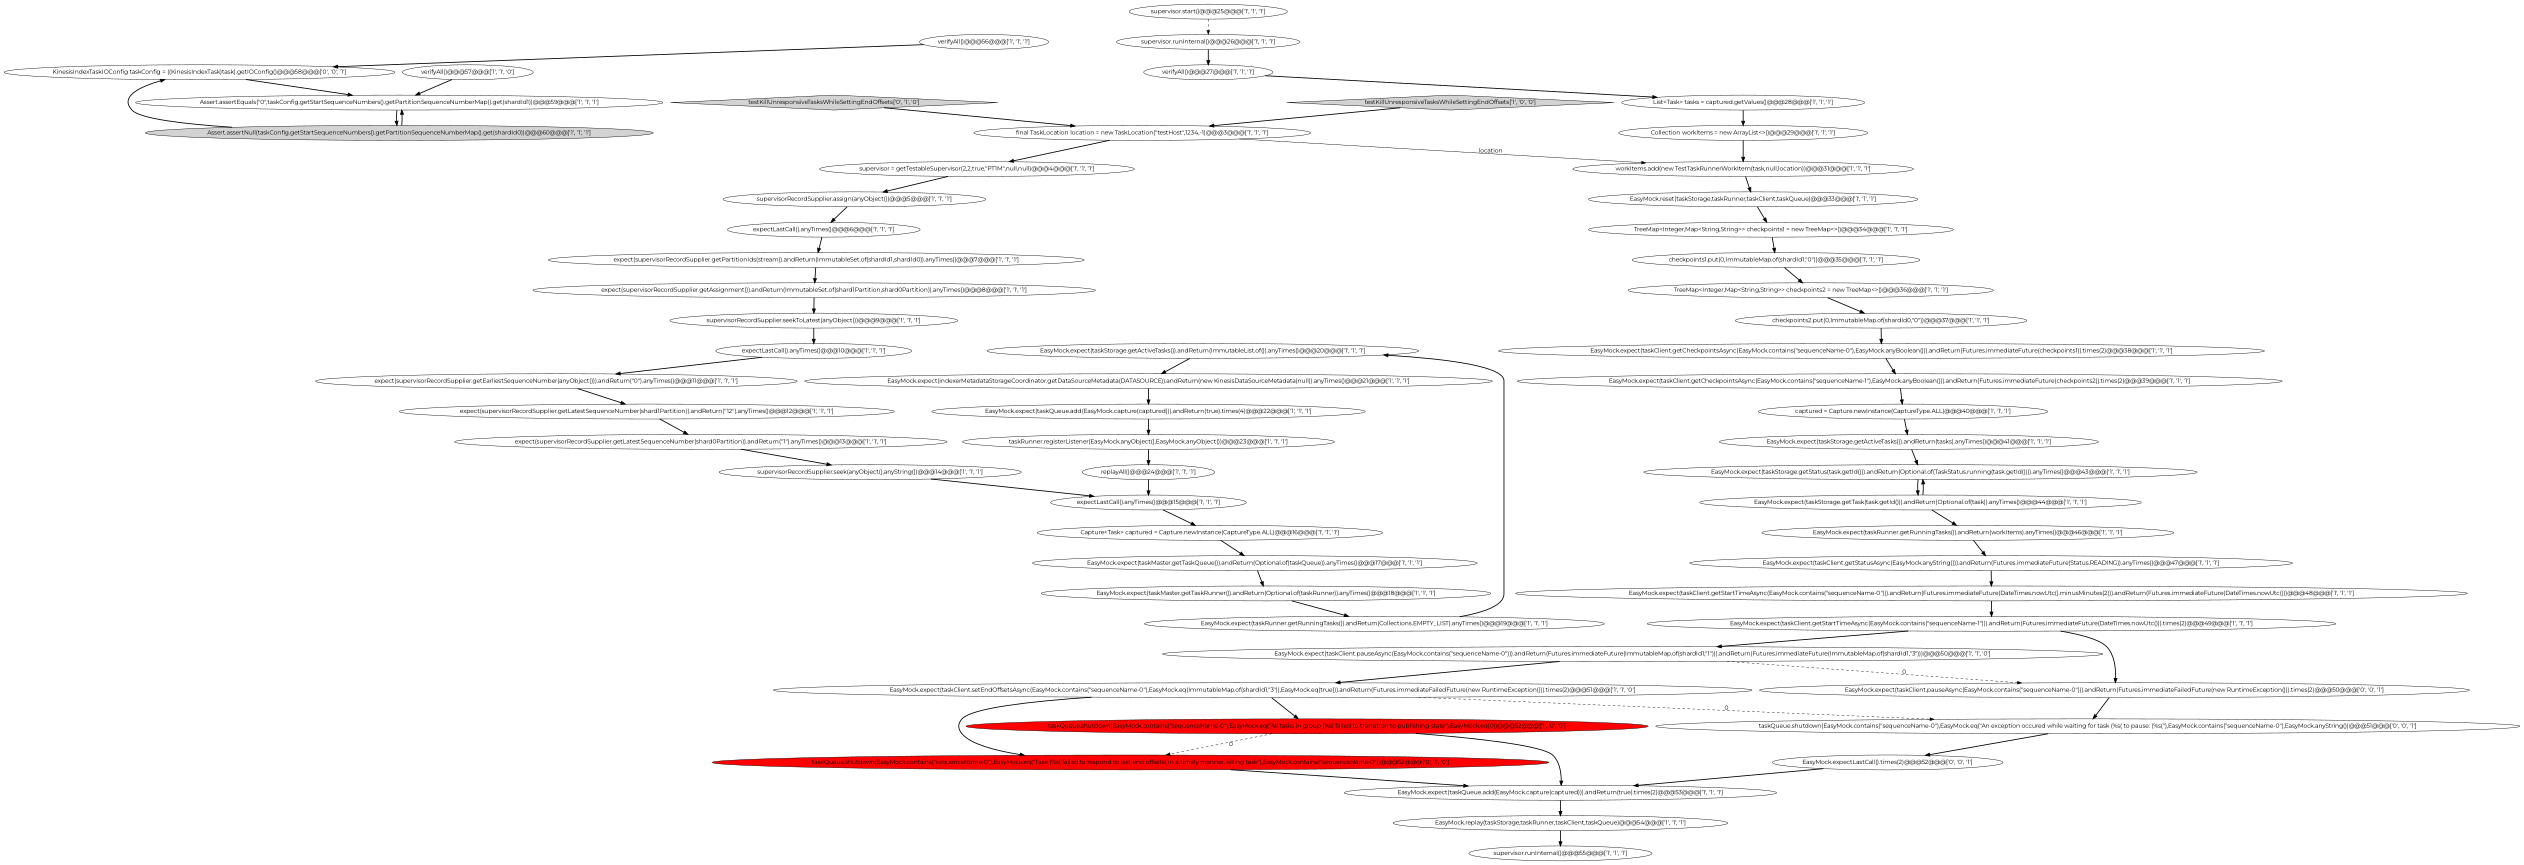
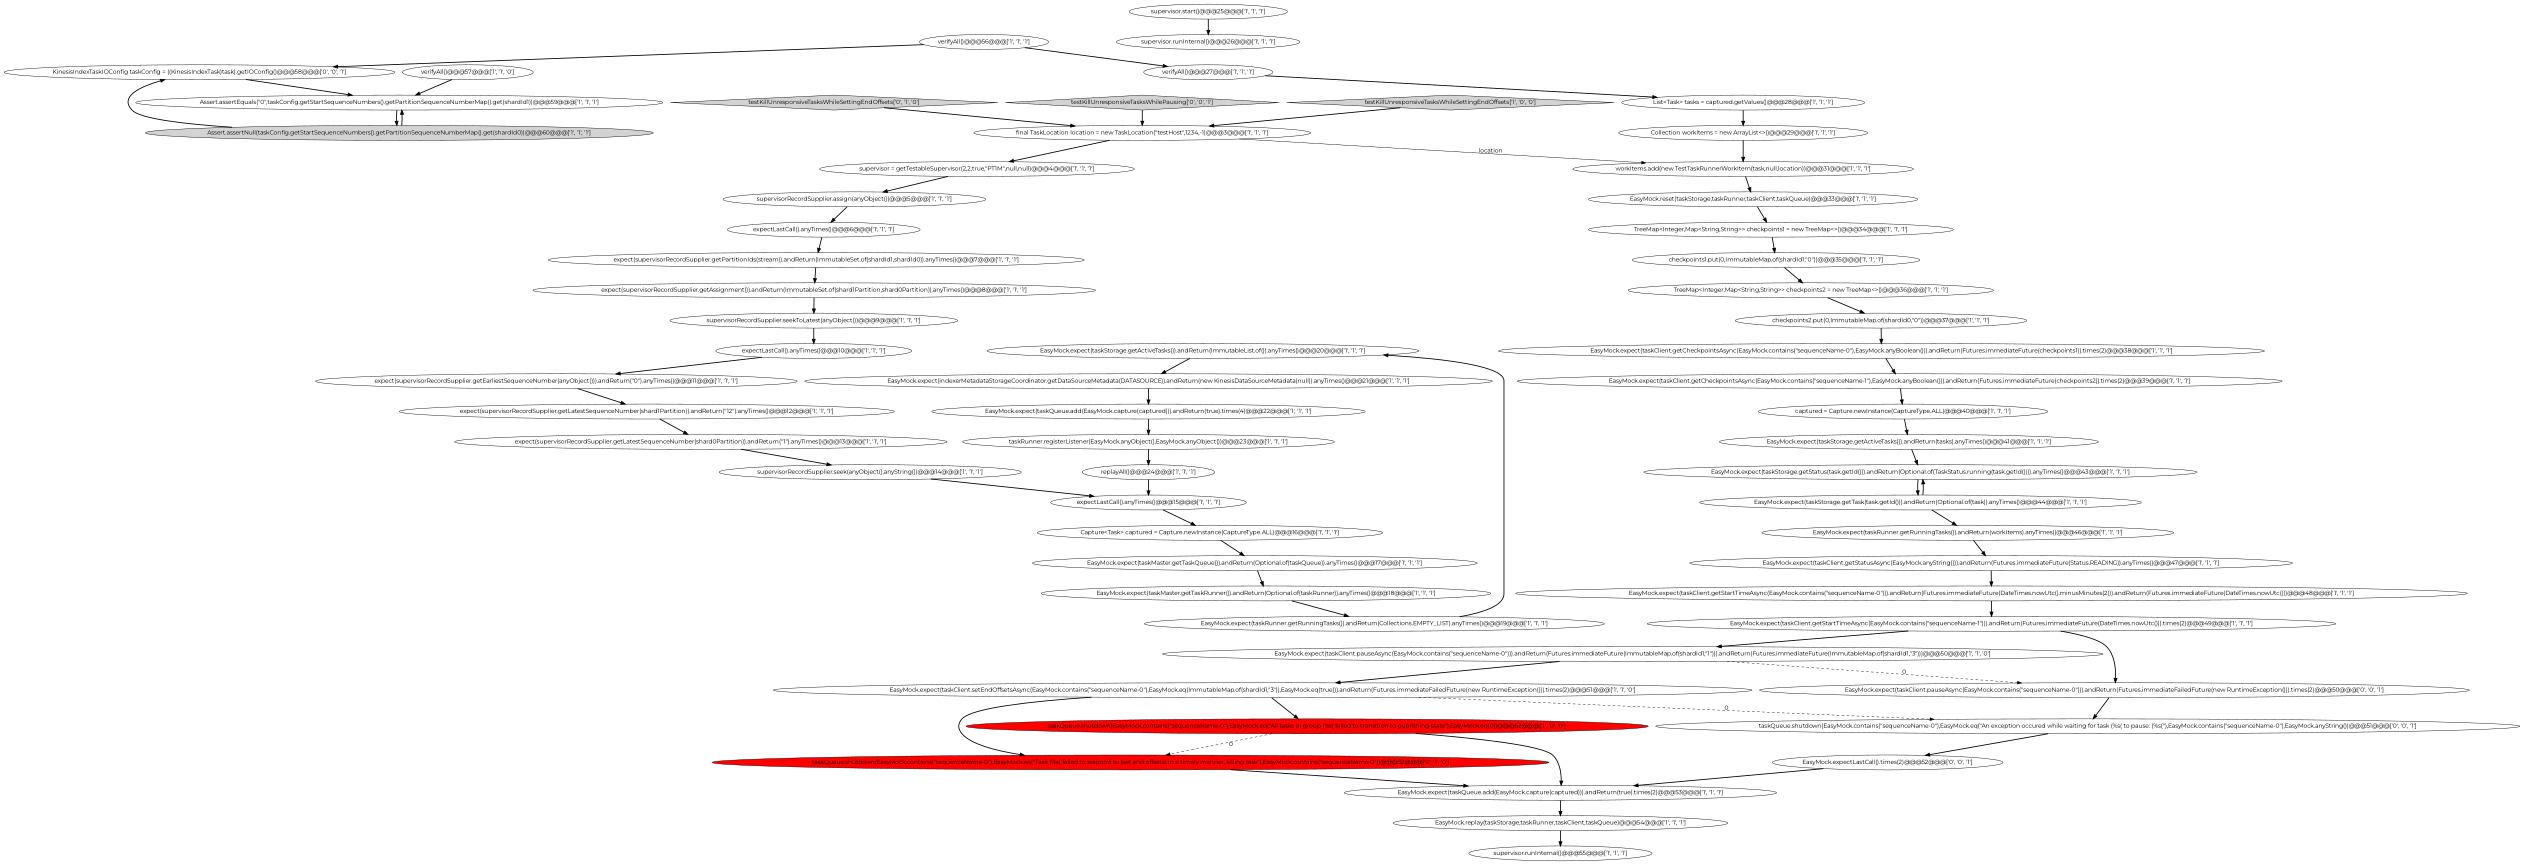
edge "supervisor.start()@@@25@@@['1', '1', '1']" -> "supervisor.runInternal()@@@26@@@['1', '1', '1']": style dashed -> bold
edge "supervisor.runInternal()@@@26@@@['1', '1', '1']" -> "verifyAll()@@@27@@@['1', '1', '1']": now "verifyAll()@@@56@@@['1', '1', '1']" -> "verifyAll()@@@27@@@['1', '1', '1']"
node "testKillUnresponsiveTasksWhilePausing['0', '0', '1']": added
